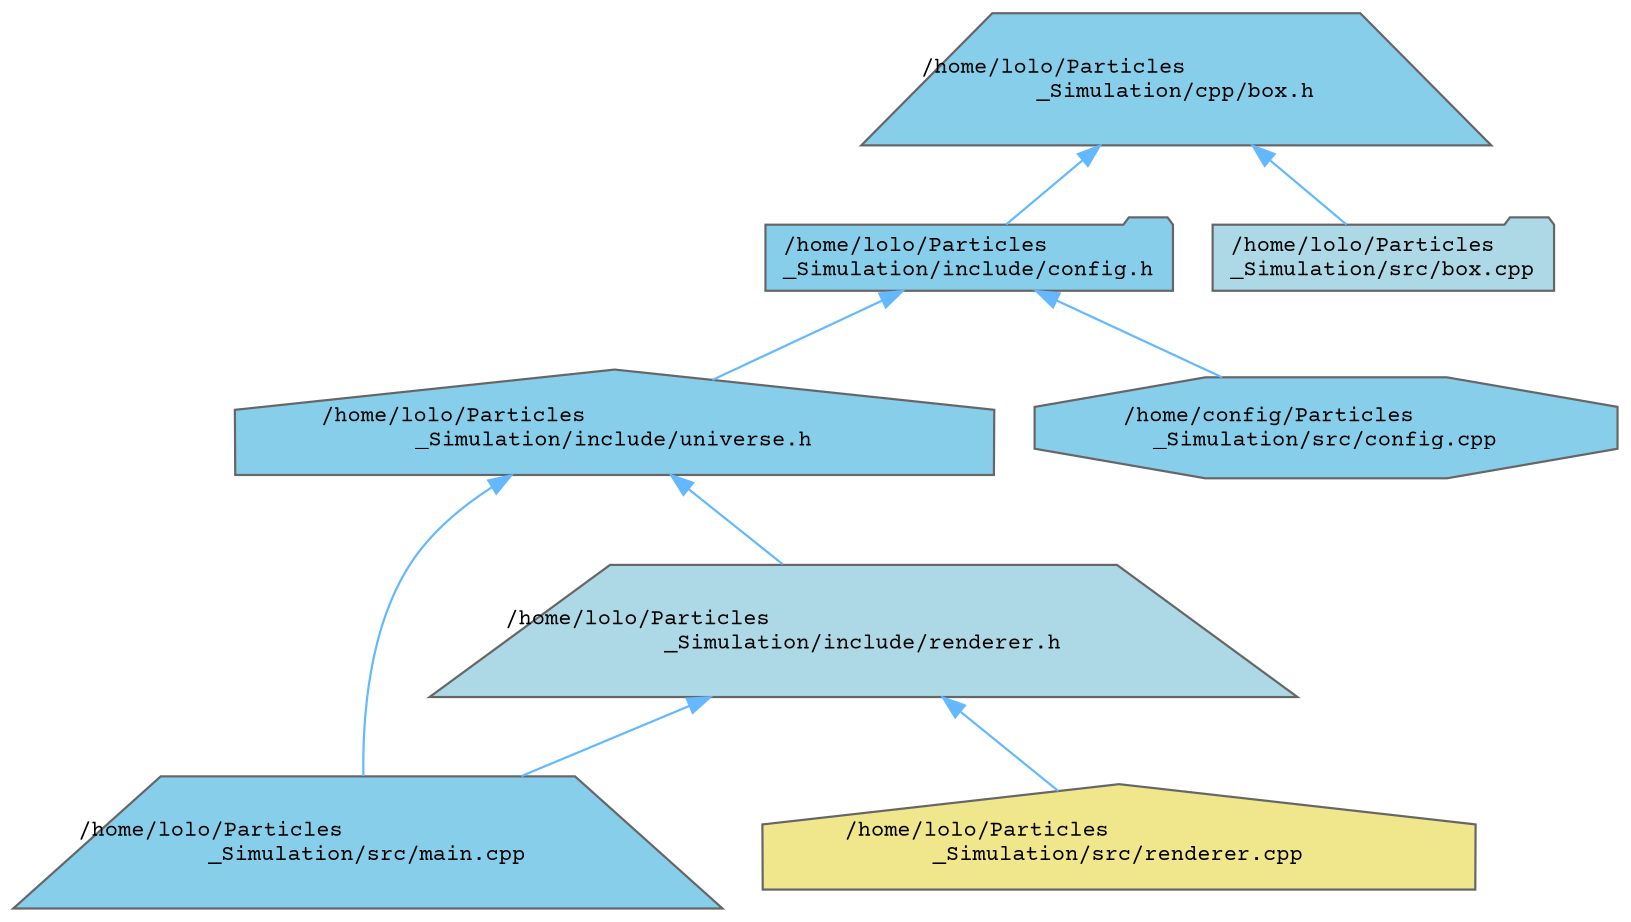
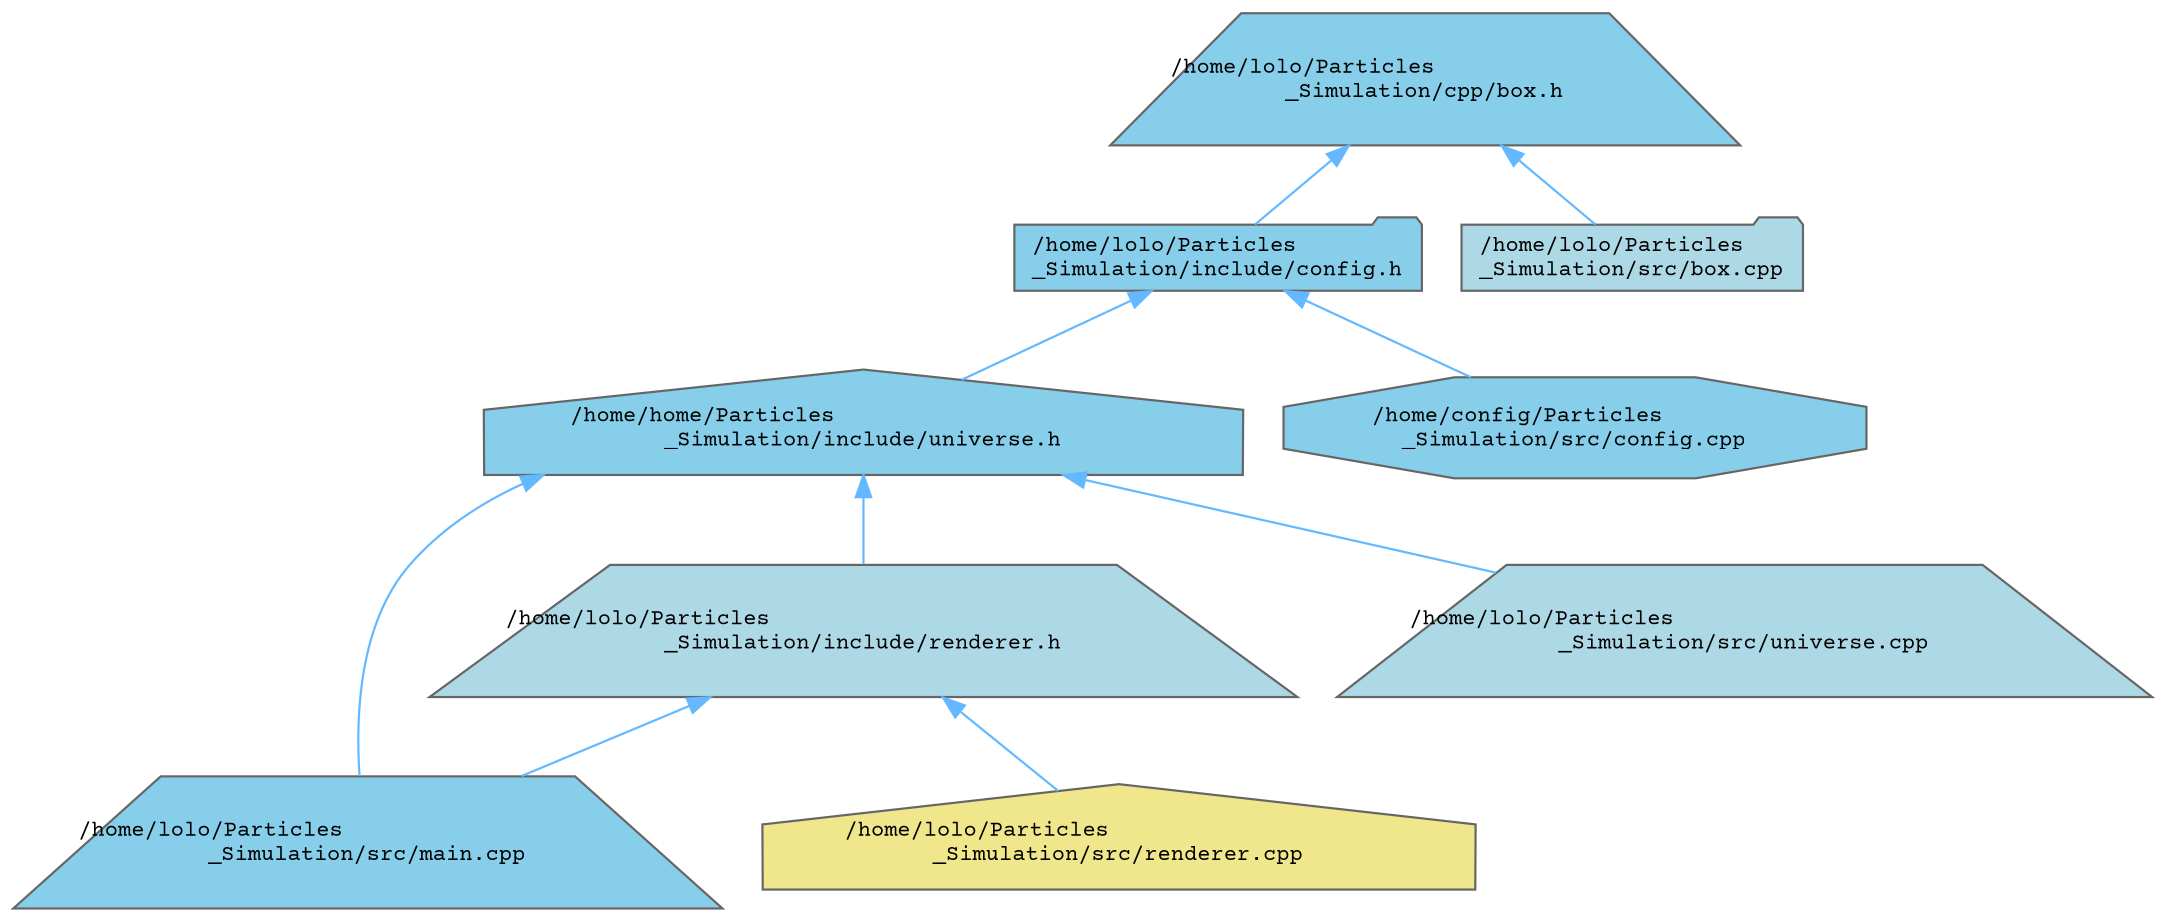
node "/home/lolo/Particles _Simulation/include/universe.h": label "/home/lolo/Particles _Simulation/include/universe.h" -> "/home/home/Particles _Simulation/include/universe.h"
node "/home/lolo/Particles _Simulation/src/universe.cpp": added
